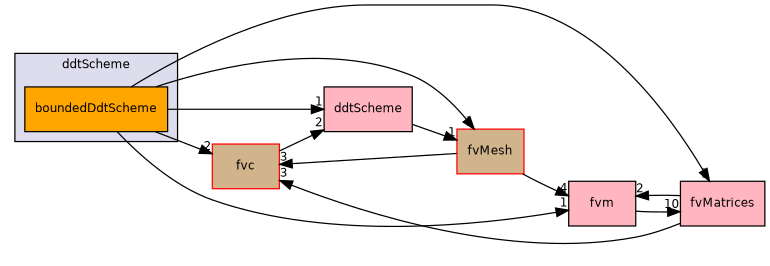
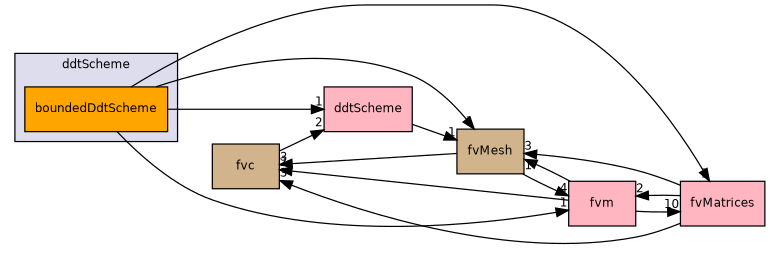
edge "boundedDdtScheme" -> "fvc": now "fvm" -> "fvc"
node "fvMesh": color red -> black
edge "fvMatrices" -> "fvMesh": added
node "fvc": color red -> black
edge "fvm" -> "fvMesh": added
